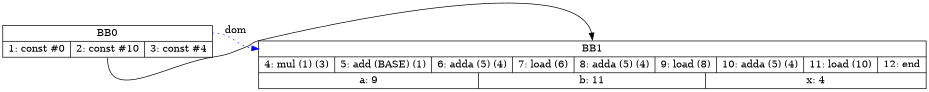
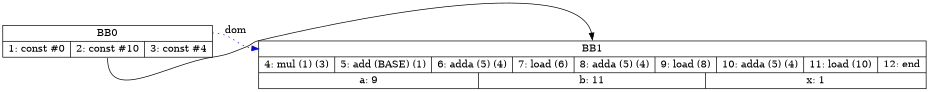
node "BB1": text "x: 4" -> "x: 1"
